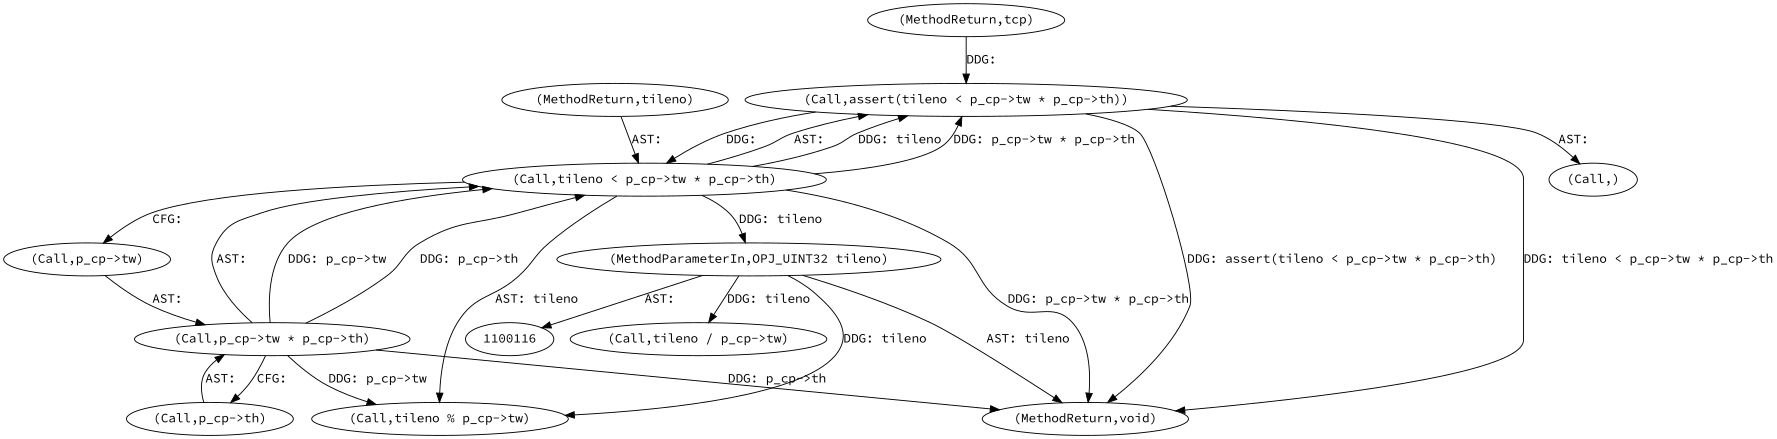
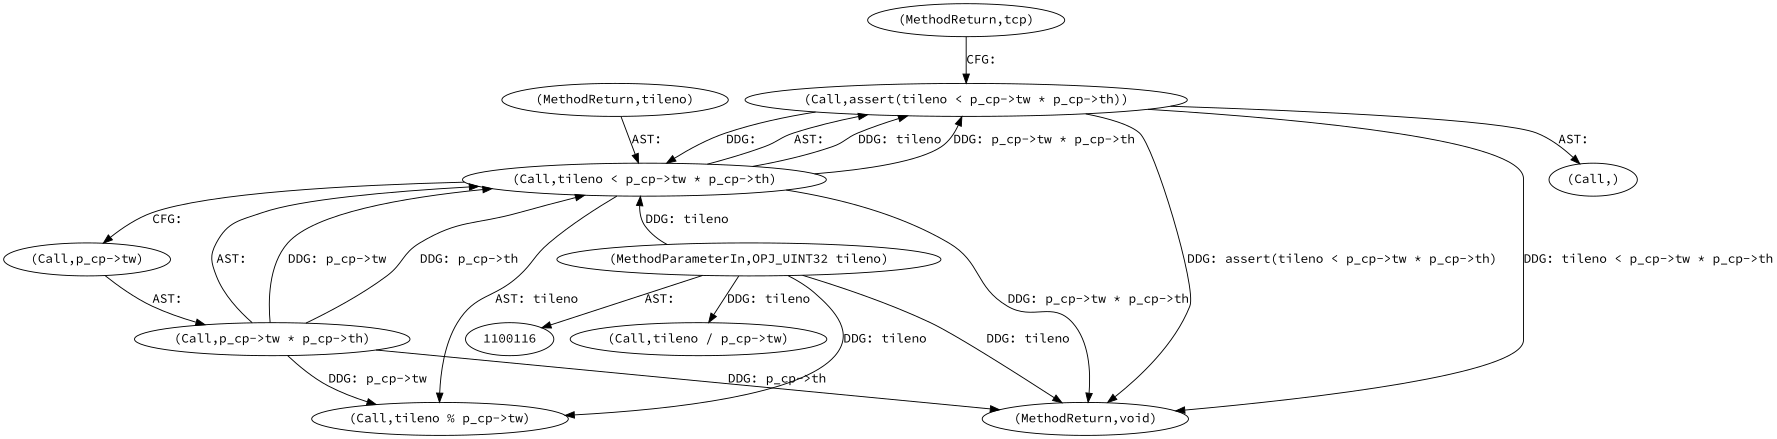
edge "(MethodReturn,tcp)" -> "(Call,assert(tileno < p_cp->tw * p_cp->th))": label "DDG: " -> "CFG: "
edge "(Call,tileno < p_cp->tw * p_cp->th)" -> "(MethodParameterIn,OPJ_UINT32 tileno)": reversed
edge "(MethodParameterIn,OPJ_UINT32 tileno)" -> "(MethodReturn,void)": label "AST: tileno" -> "DDG: tileno"
node "(Call,p_cp->th)": removed
